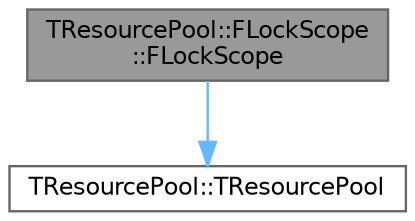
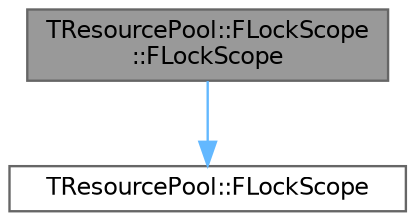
node "TResourcePool::TResourcePool": label "TResourcePool::TResourcePool" -> "TResourcePool::FLockScope"
